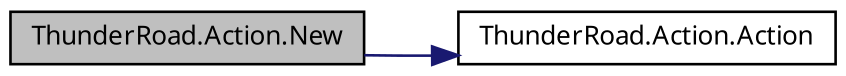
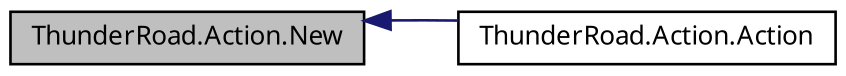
edge "ThunderRoad.Action.New" -> "ThunderRoad.Action.Action": reversed
